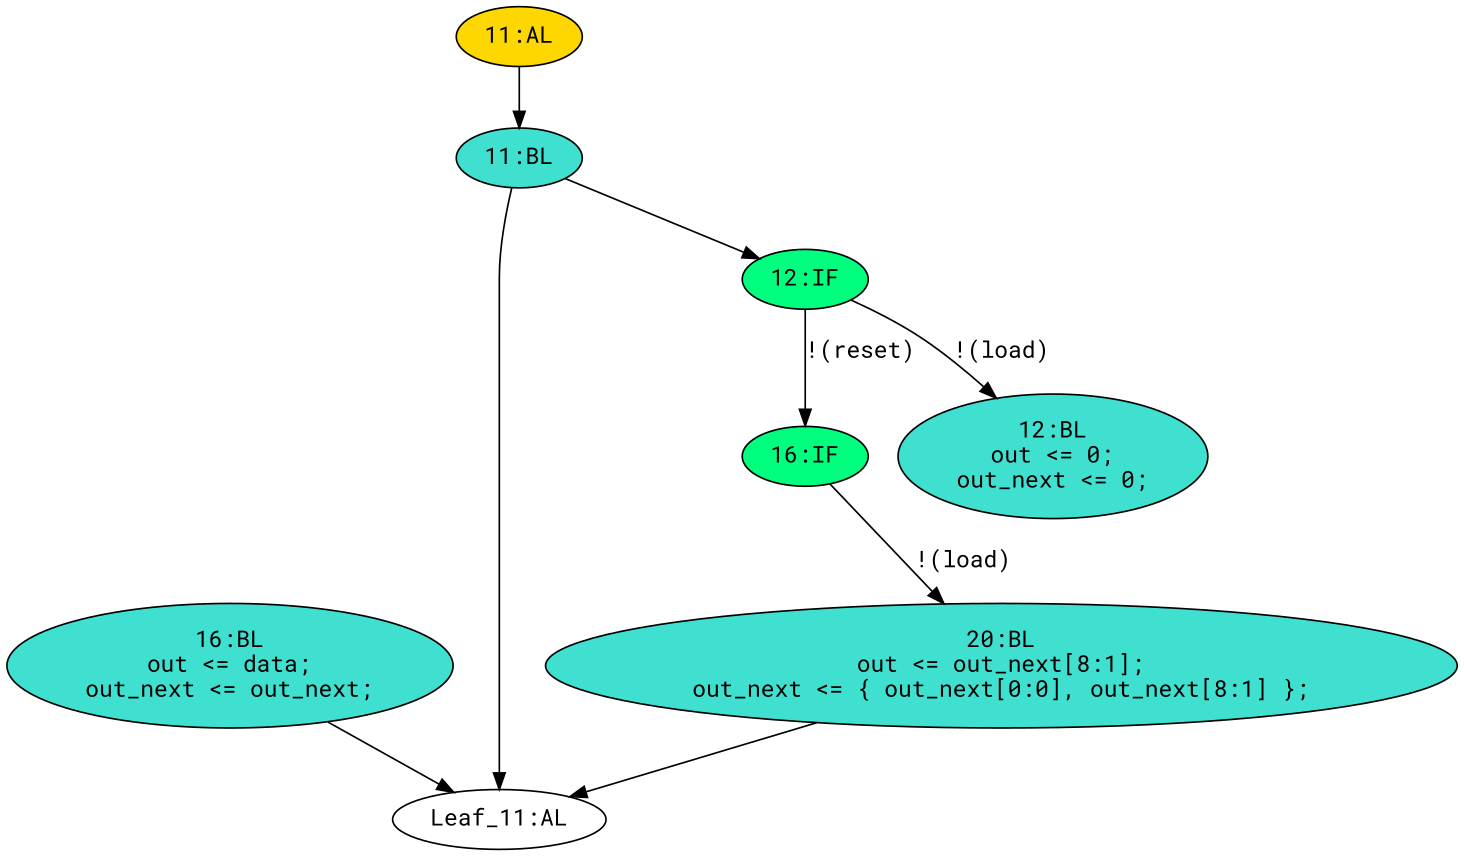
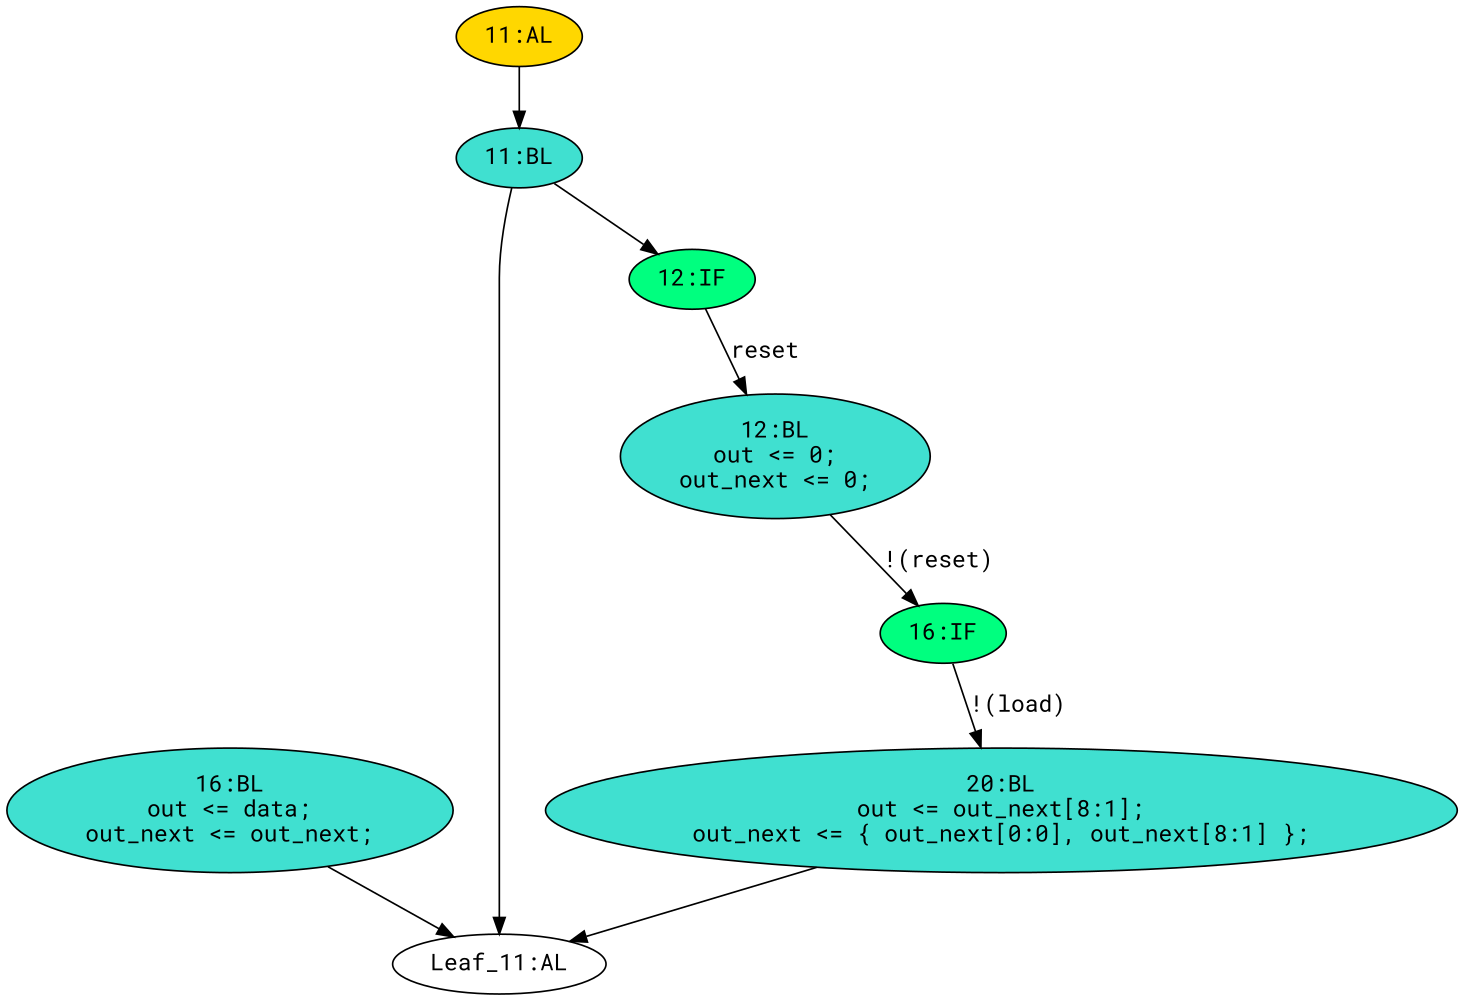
edge "12:IF" -> "12:BL out <= 0; out_next <= 0;": label "!(load)" -> "reset"
edge "12:IF" -> "16:IF": now "12:BL out <= 0; out_next <= 0;" -> "16:IF"
